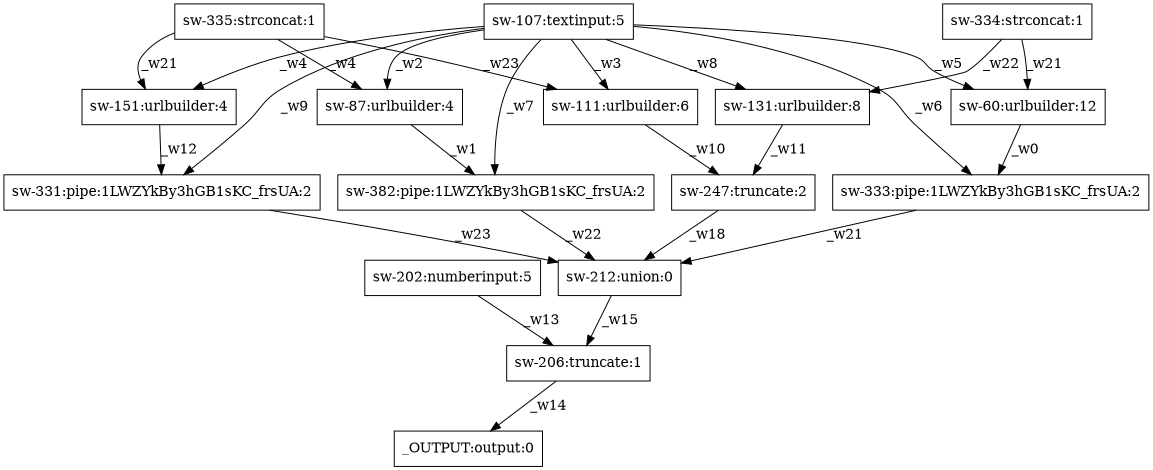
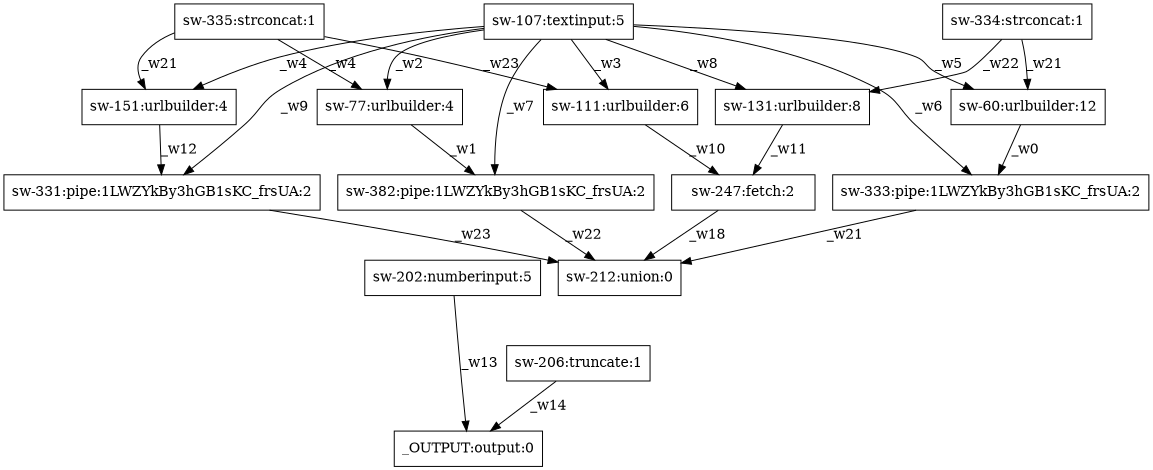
node "sw-87:urlbuilder:4": label "sw-87:urlbuilder:4" -> "sw-77:urlbuilder:4"
node "sw-247:truncate:2": label "sw-247:truncate:2" -> "sw-247:fetch:2"
edge "sw-212:union:0" -> "sw-206:truncate:1": removed, label "_w15"
edge "sw-202:numberinput:5" -> "sw-206:truncate:1": now "sw-202:numberinput:5" -> "_OUTPUT:output:0"
